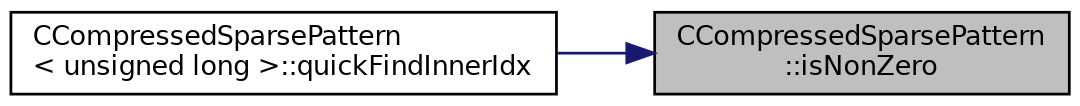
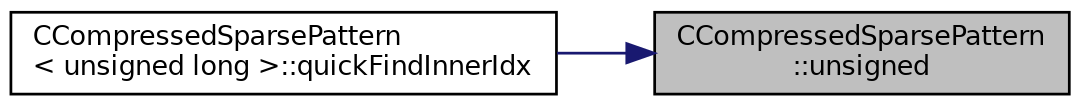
node "CCompressedSparsePattern ::isNonZero": label "CCompressedSparsePattern ::isNonZero" -> "CCompressedSparsePattern ::unsigned"
